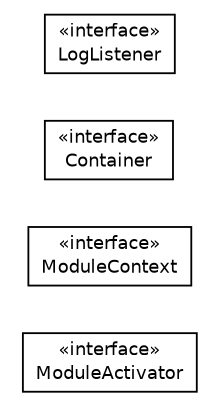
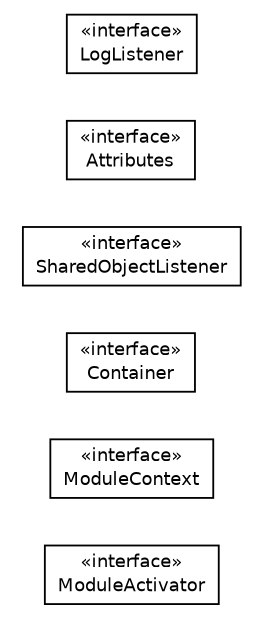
node "Attributes": added
node "SharedObjectListener": added
